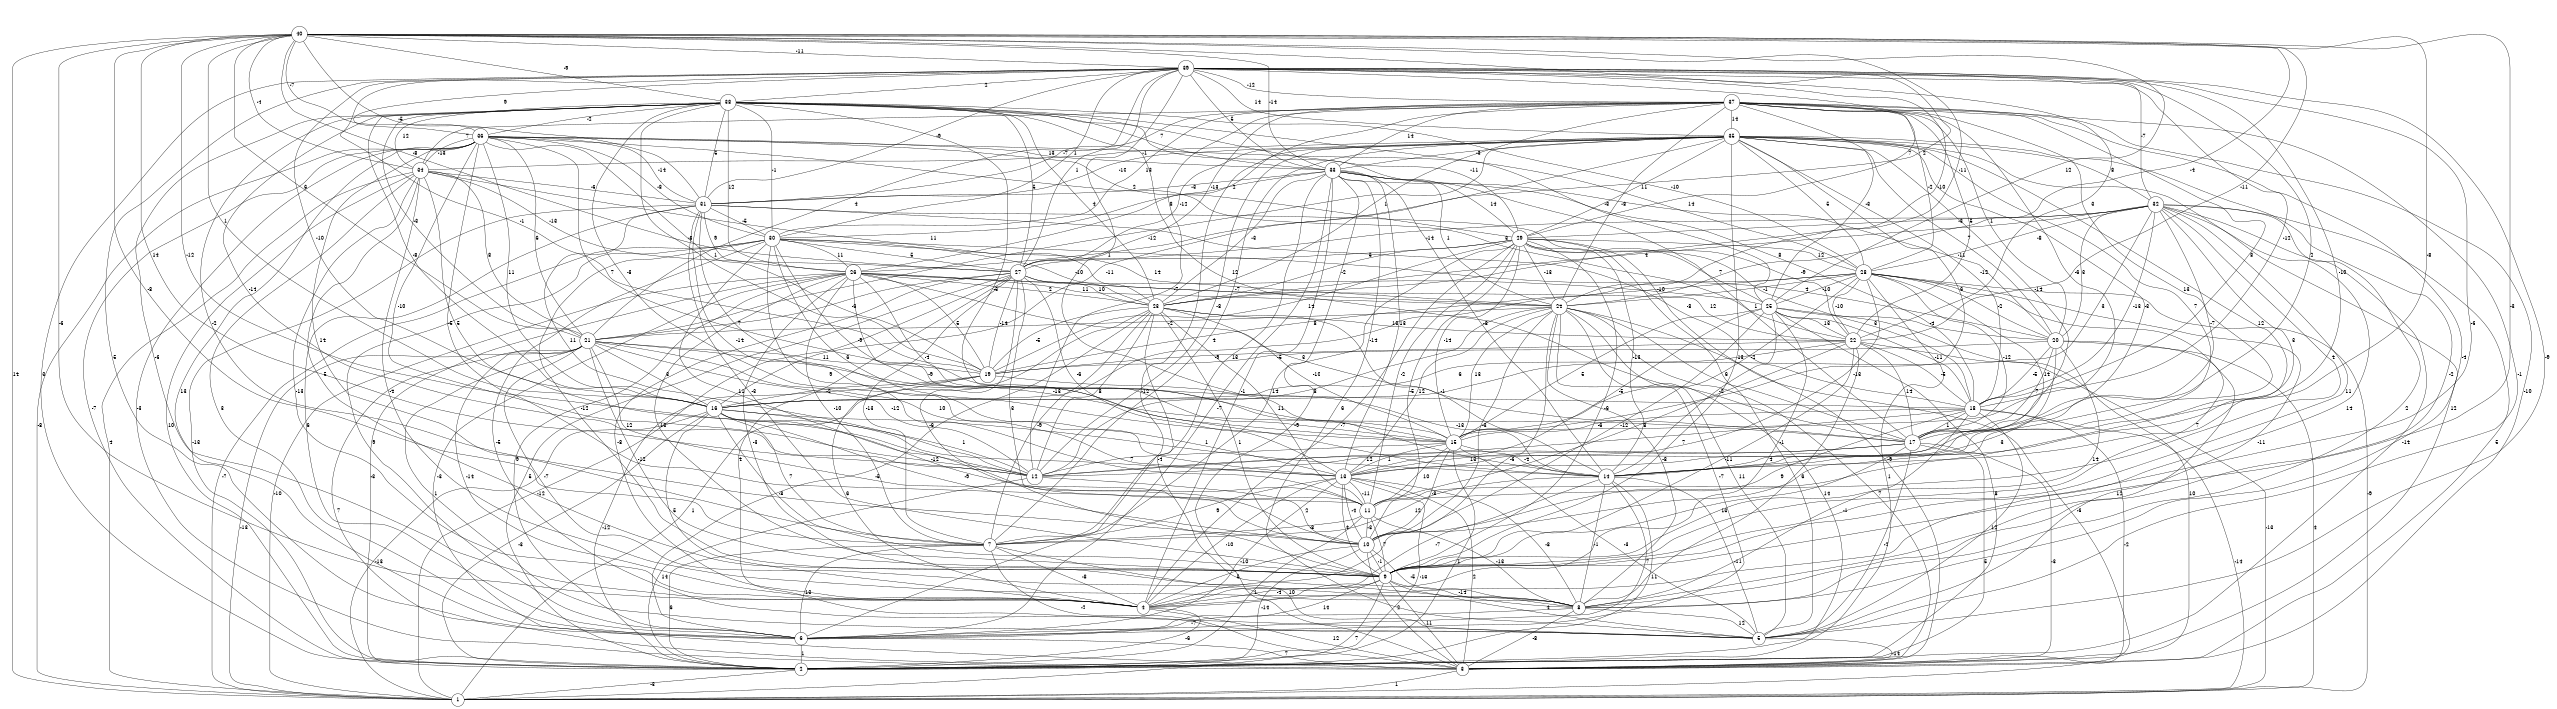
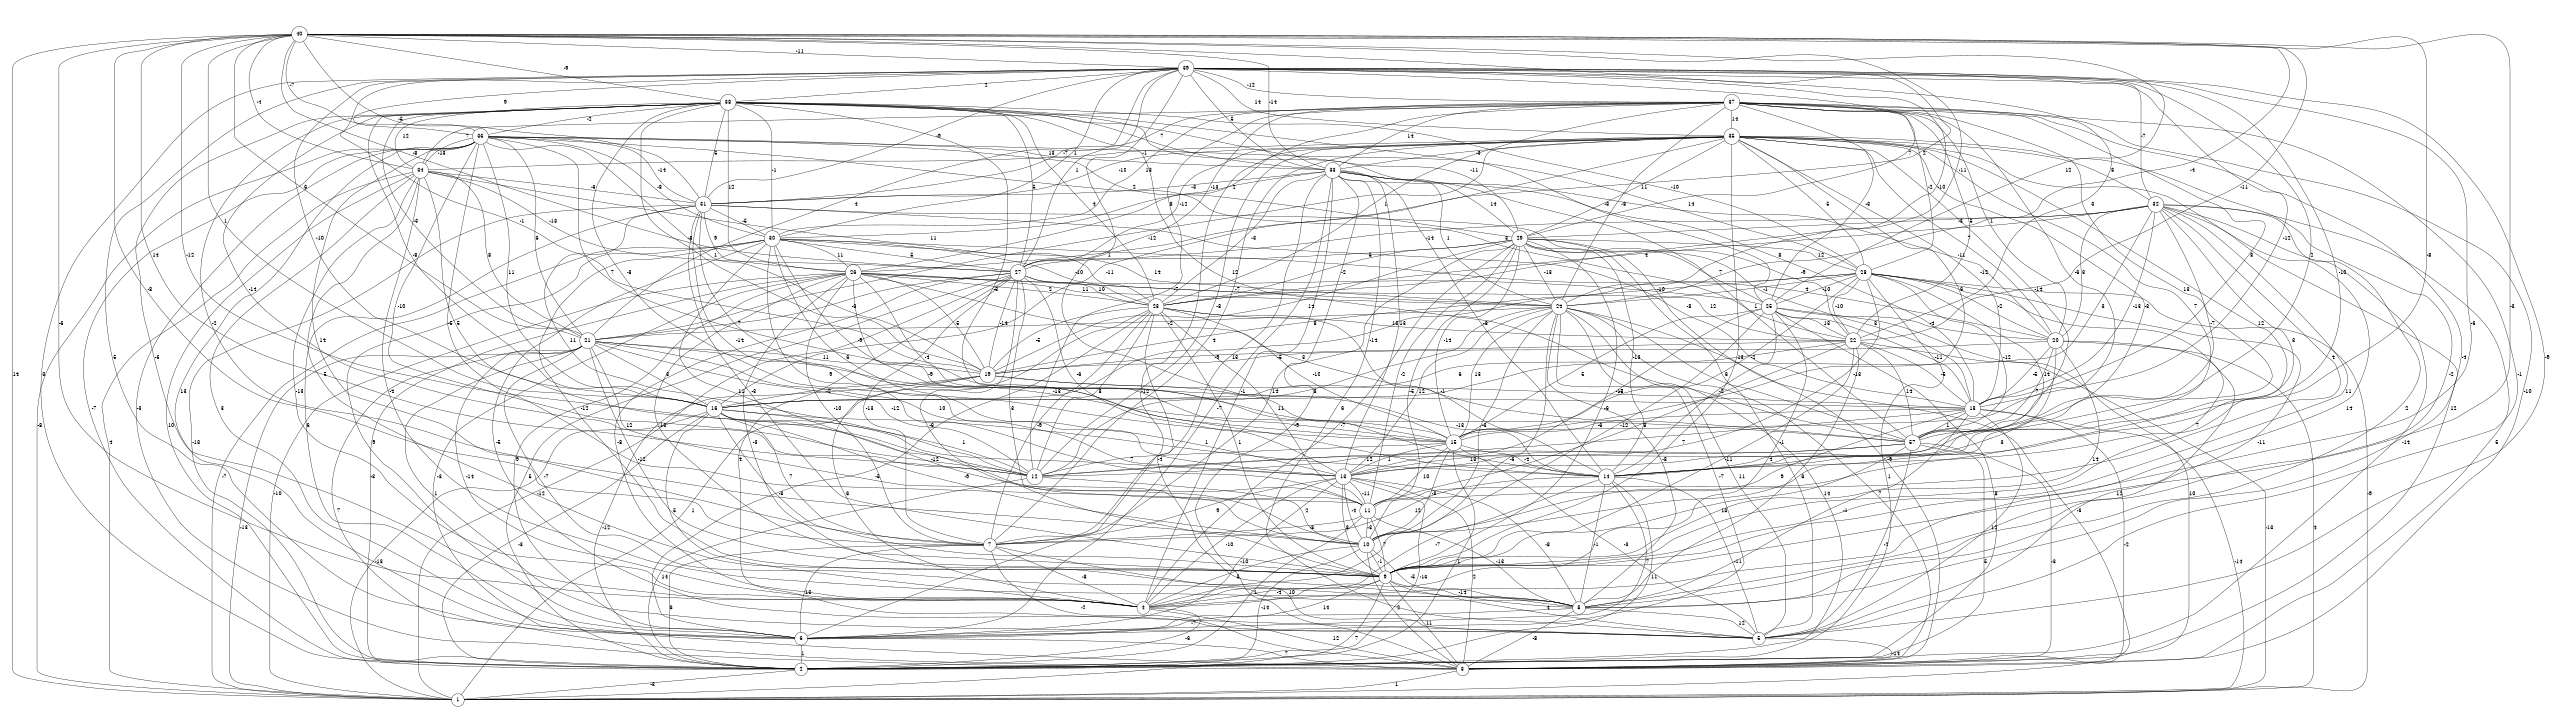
edge "32" -- "28": removed, label "-8"
edge "19" -- "18": added, label "-12"
node "17": label "17" -> "57"
edge "13" -- "9": label "4" -> "8"
